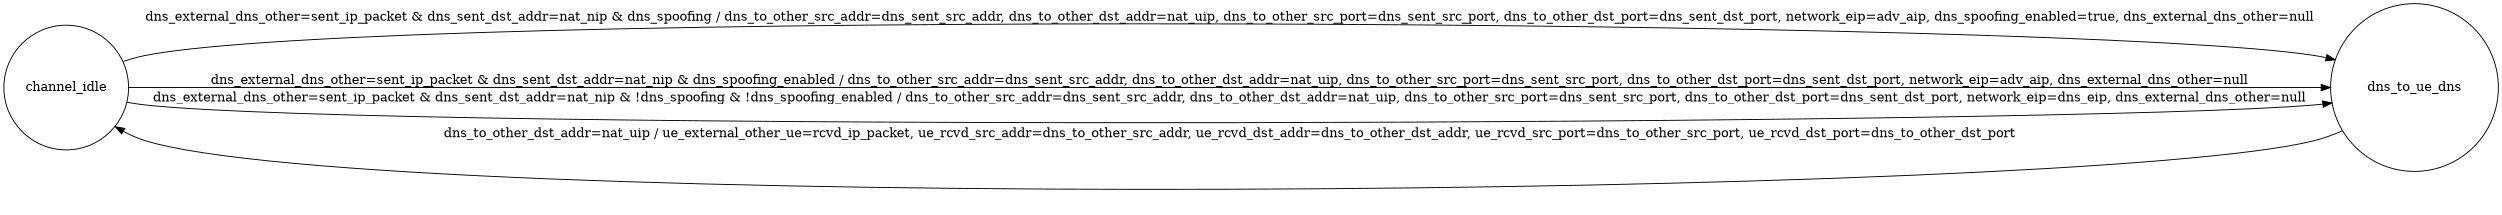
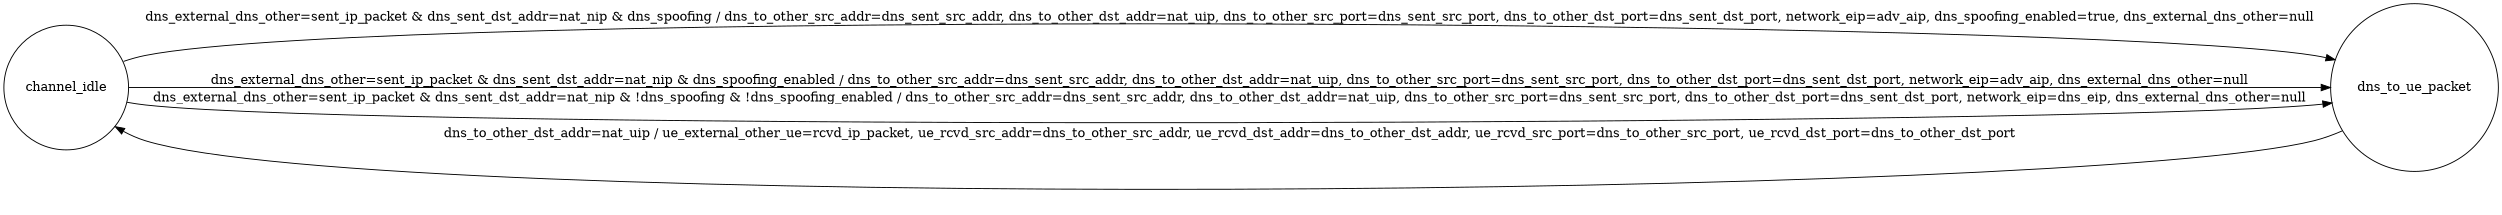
node "dns_to_ue_dns": label "dns_to_ue_dns" -> "dns_to_ue_packet"
